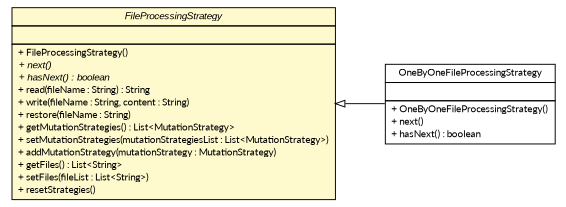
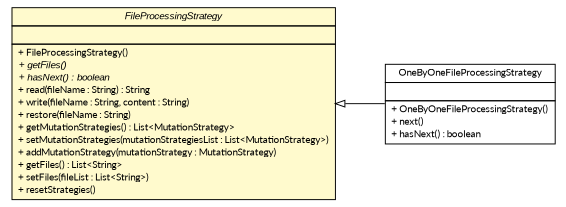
node "FileProcessingStrategy": text "+ next()" -> "+ getFiles()"
